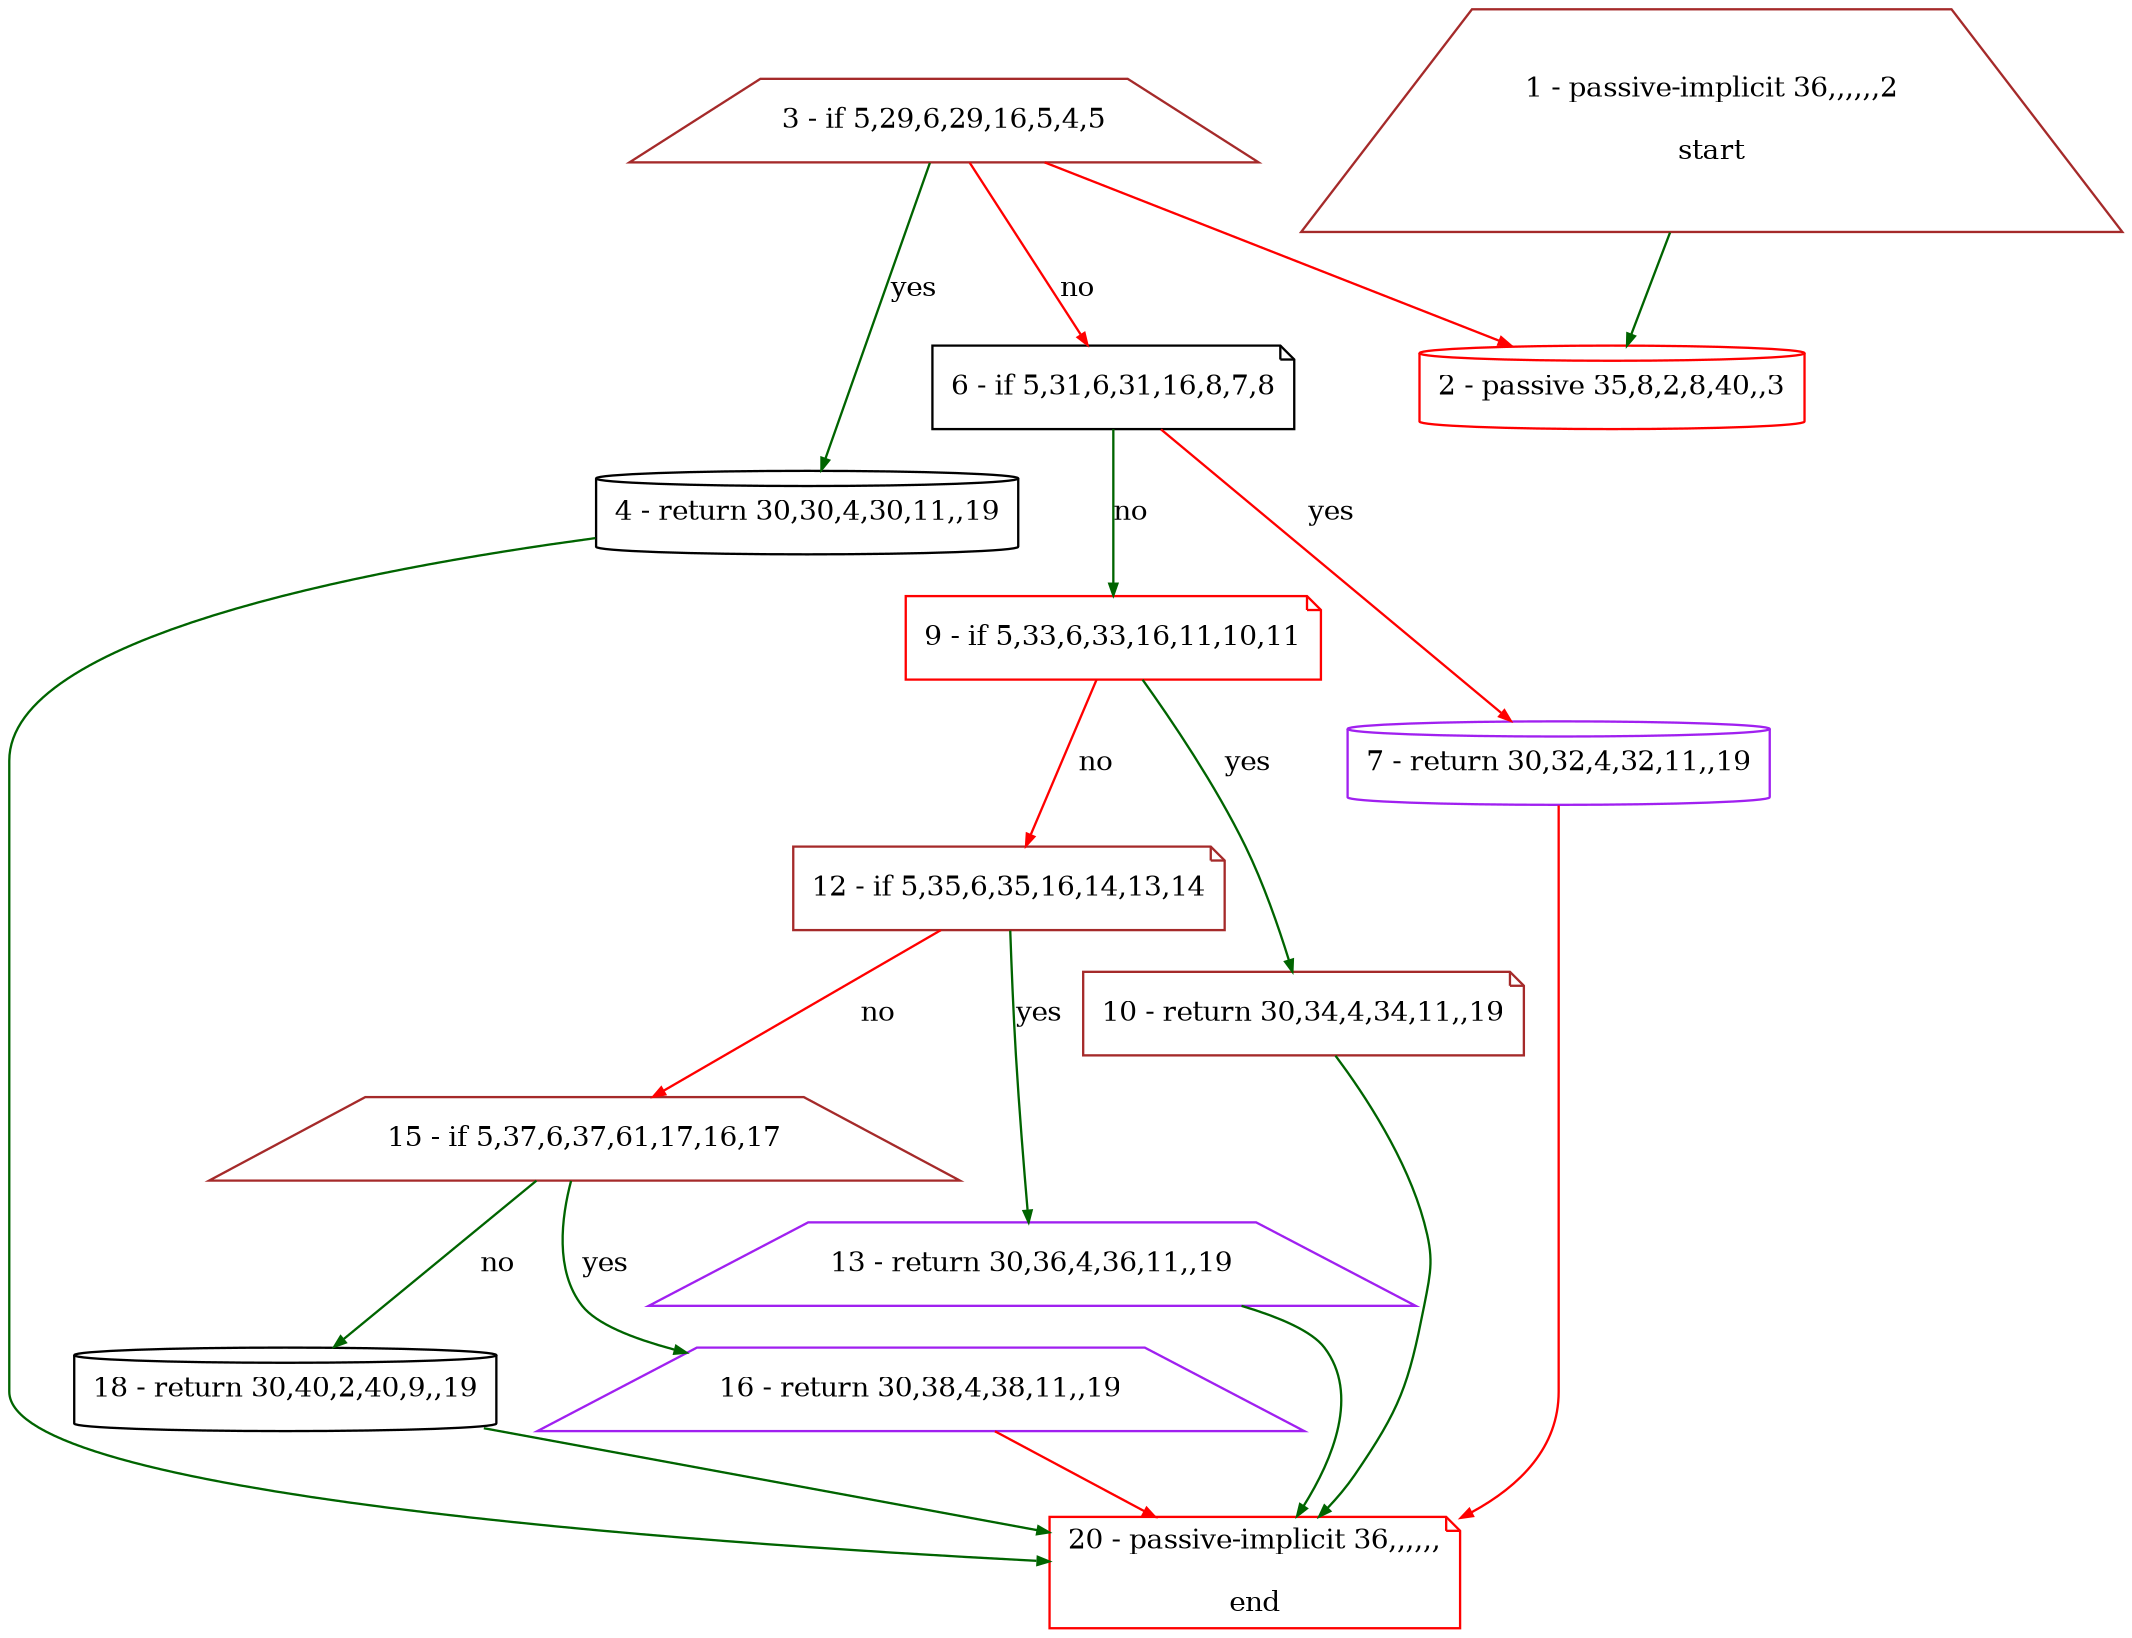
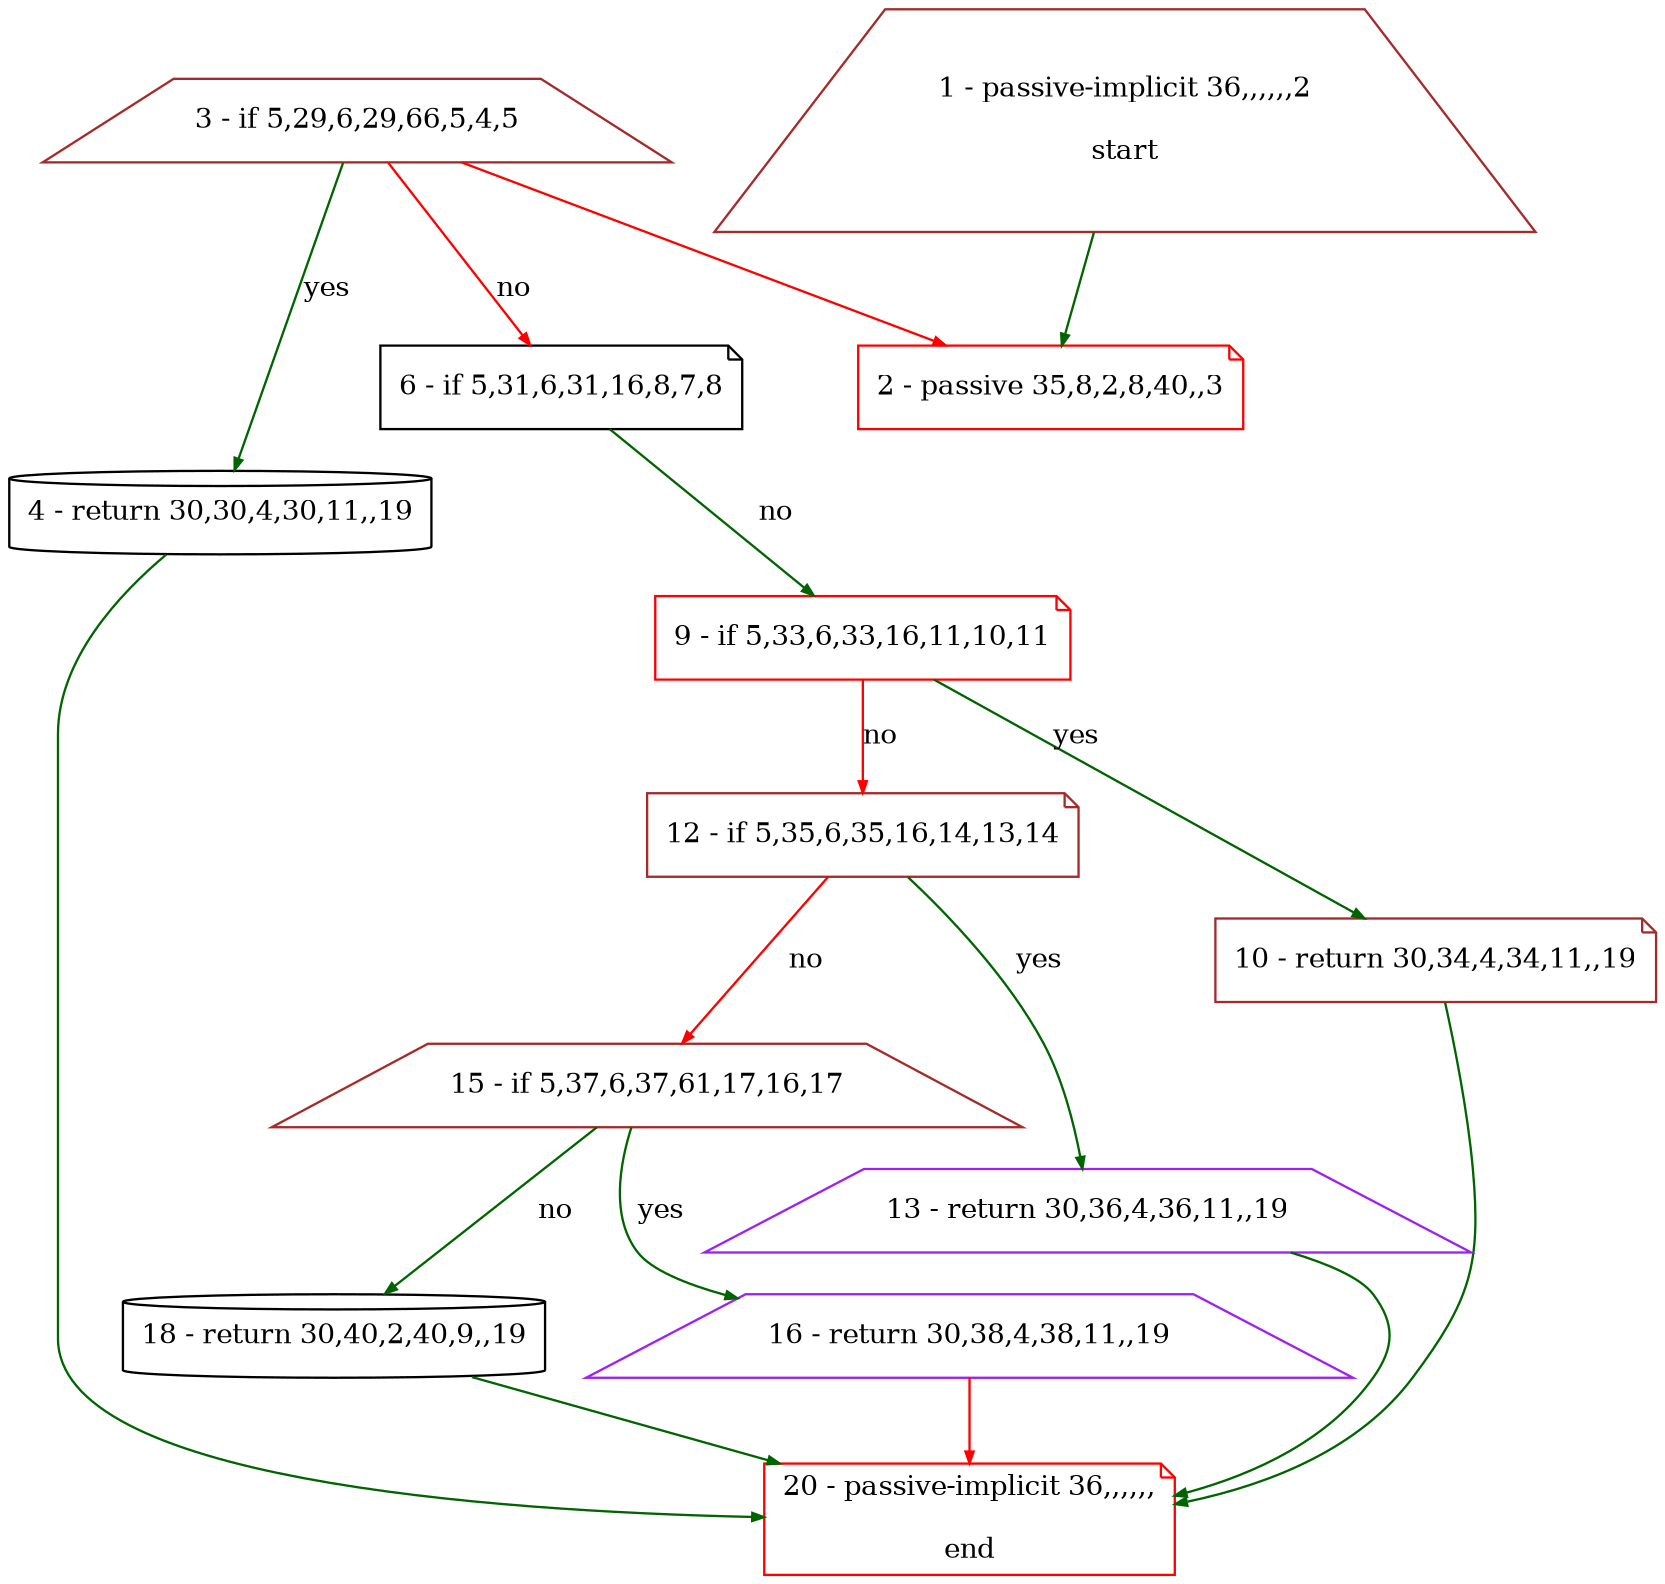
node "3 - if 5,29,6,29,16,5,4,5": label "3 - if 5,29,6,29,16,5,4,5" -> "3 - if 5,29,6,29,66,5,4,5"
node "2 - passive 35,8,2,8,40,,3": shape cylinder -> note
node "7 - return 30,32,4,32,11,,19": removed
